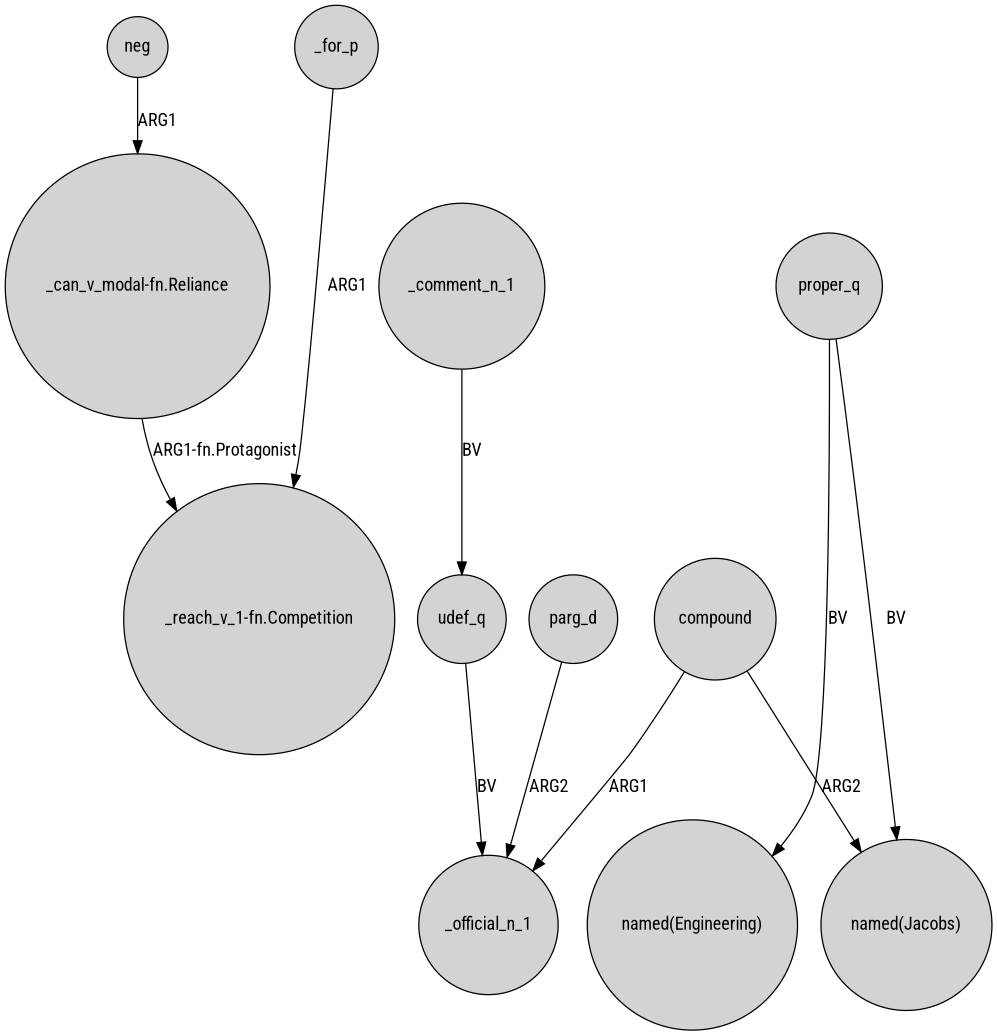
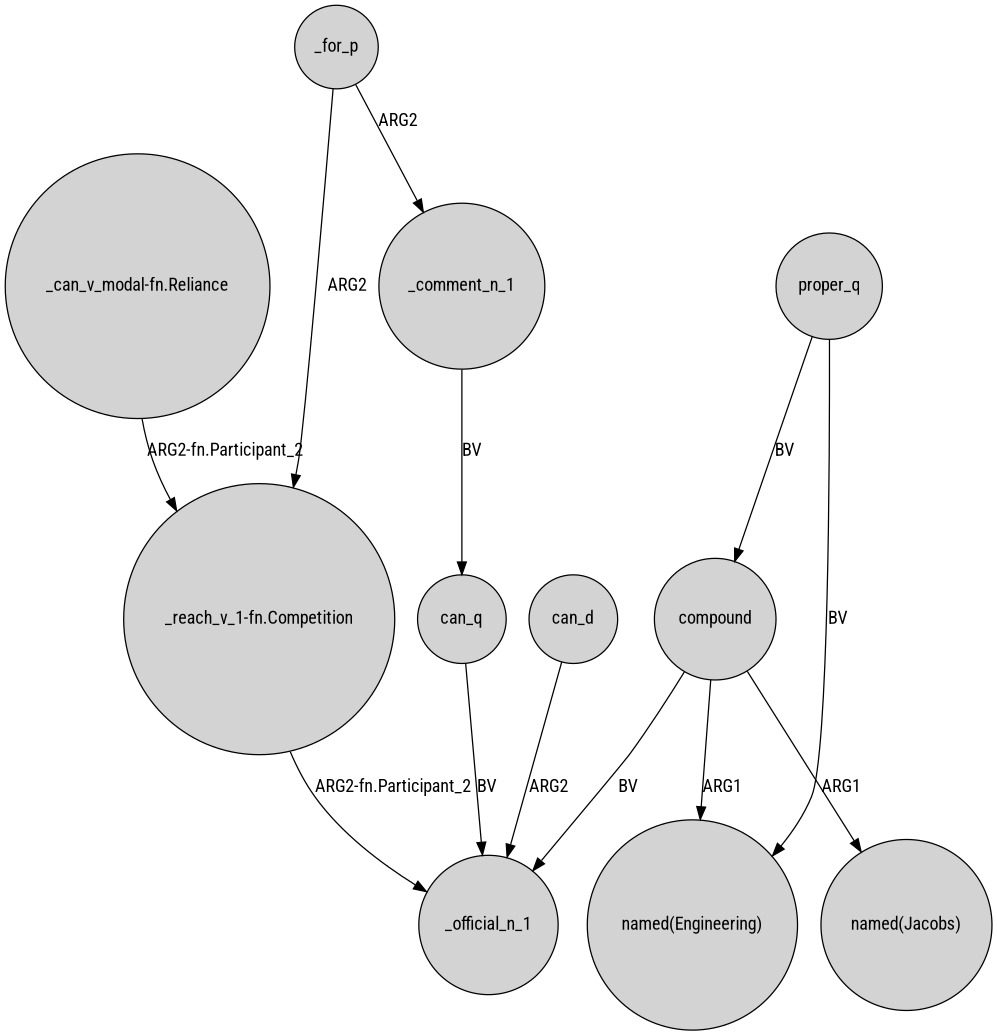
node "neg": removed
edge "_for_p" -> "_comment_n_1": added, label "ARG2"
edge "_for_p" -> "_reach_v_1-fn.Competition": label "ARG1" -> "ARG2"
edge "_can_v_modal-fn.Reliance" -> "_reach_v_1-fn.Competition": label "ARG1-fn.Protagonist" -> "ARG2-fn.Participant_2"
edge "proper_q" -> "named(Jacobs)": now "proper_q" -> "compound"
node "udef_q": label "udef_q" -> "can_q"
node "parg_d": label "parg_d" -> "can_d"
edge "compound" -> "named(Engineering)": added, label "ARG1"
edge "compound" -> "_official_n_1": label "ARG1" -> "BV"
edge "compound" -> "named(Jacobs)": label "ARG2" -> "ARG1"
edge "_reach_v_1-fn.Competition" -> "_official_n_1": added, label "ARG2-fn.Participant_2"
